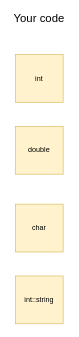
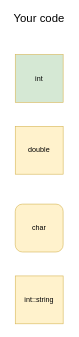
node "int": fillcolor #fff2cc -> #d5e8d4
node "char": shape rectangle -> rounded rectangle
